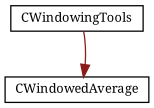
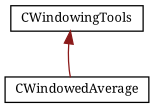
edge "CWindowingTools" -> "CWindowedAverage": reversed
